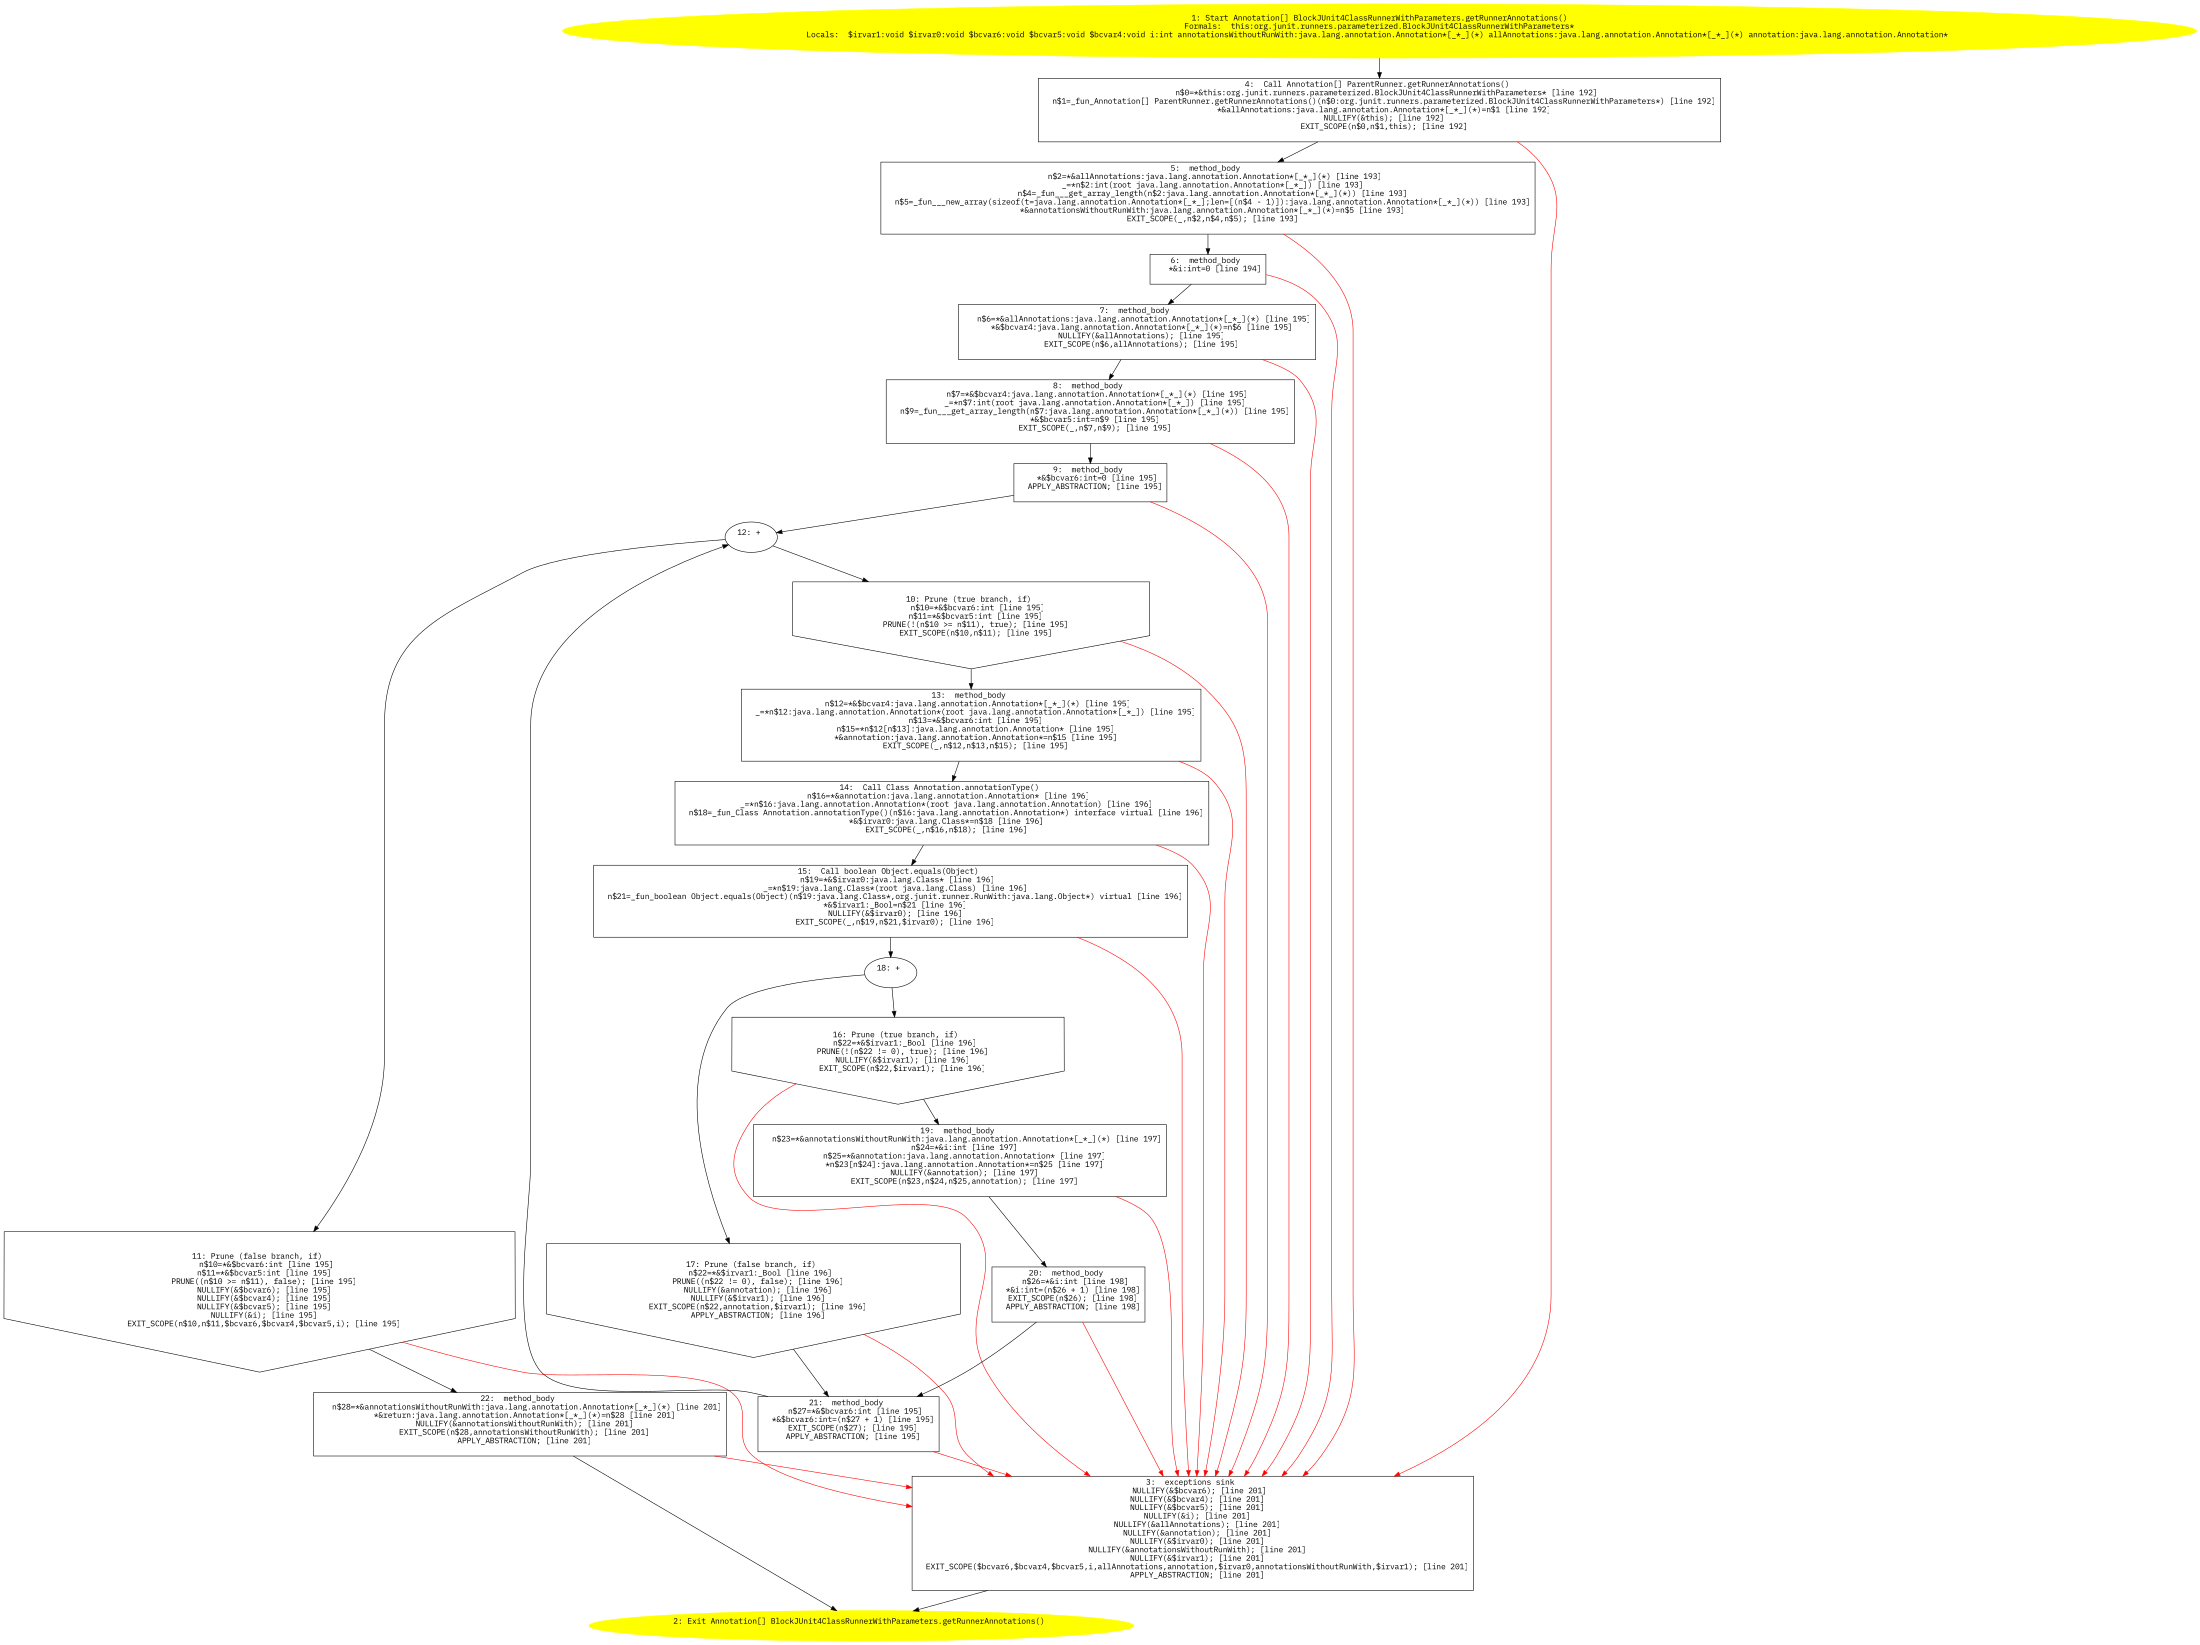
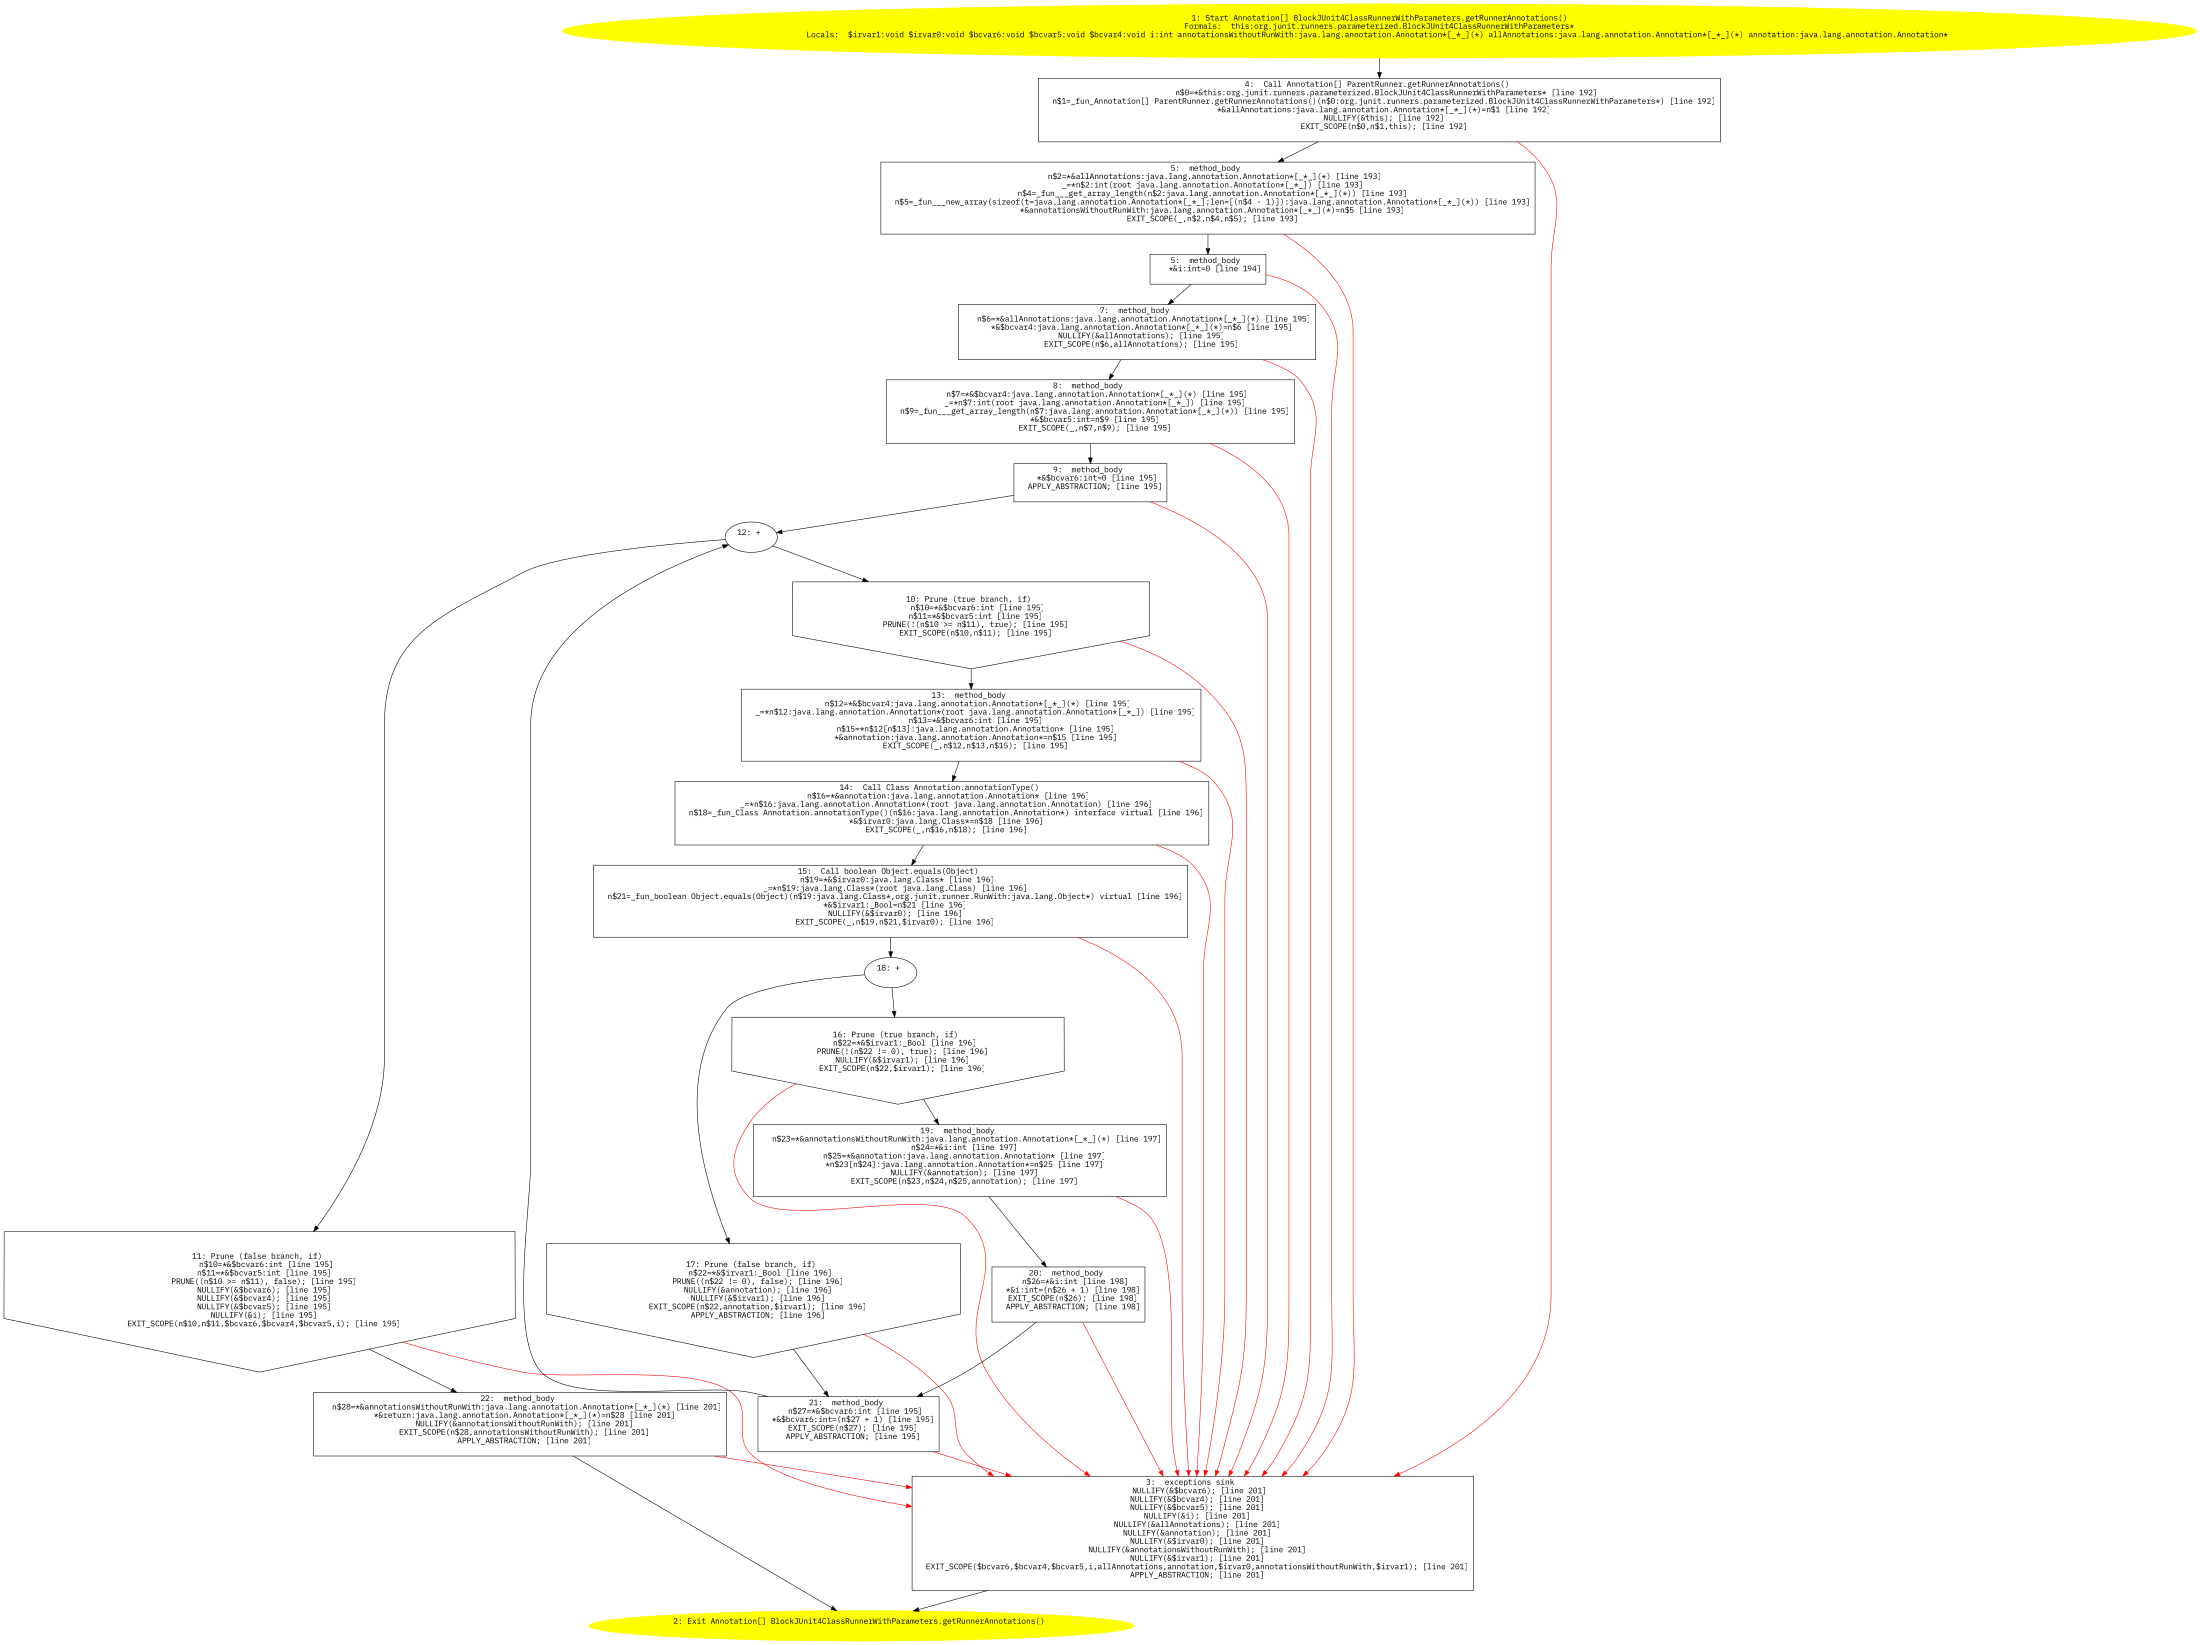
node "6:  method_body *&i:int=0 [line 194]": label "6:  method_body *&i:int=0 [line 194]" -> "5:  method_body *&i:int=0 [line 194]"
